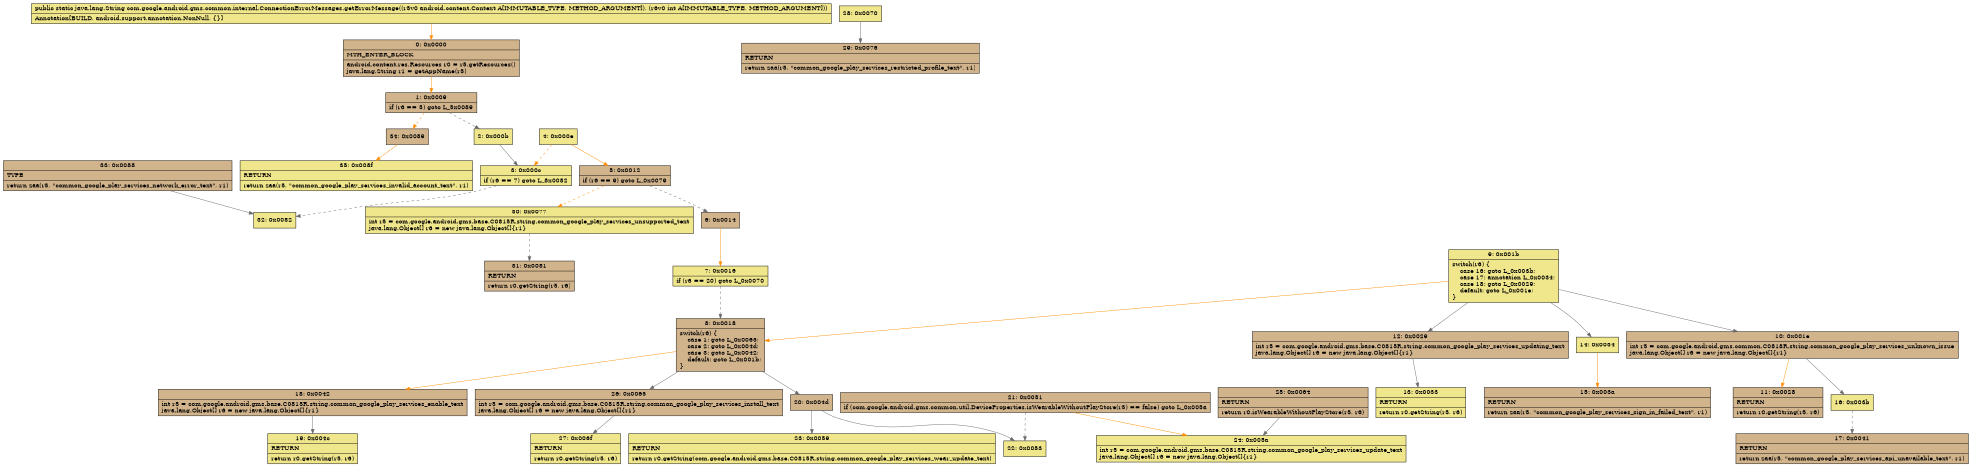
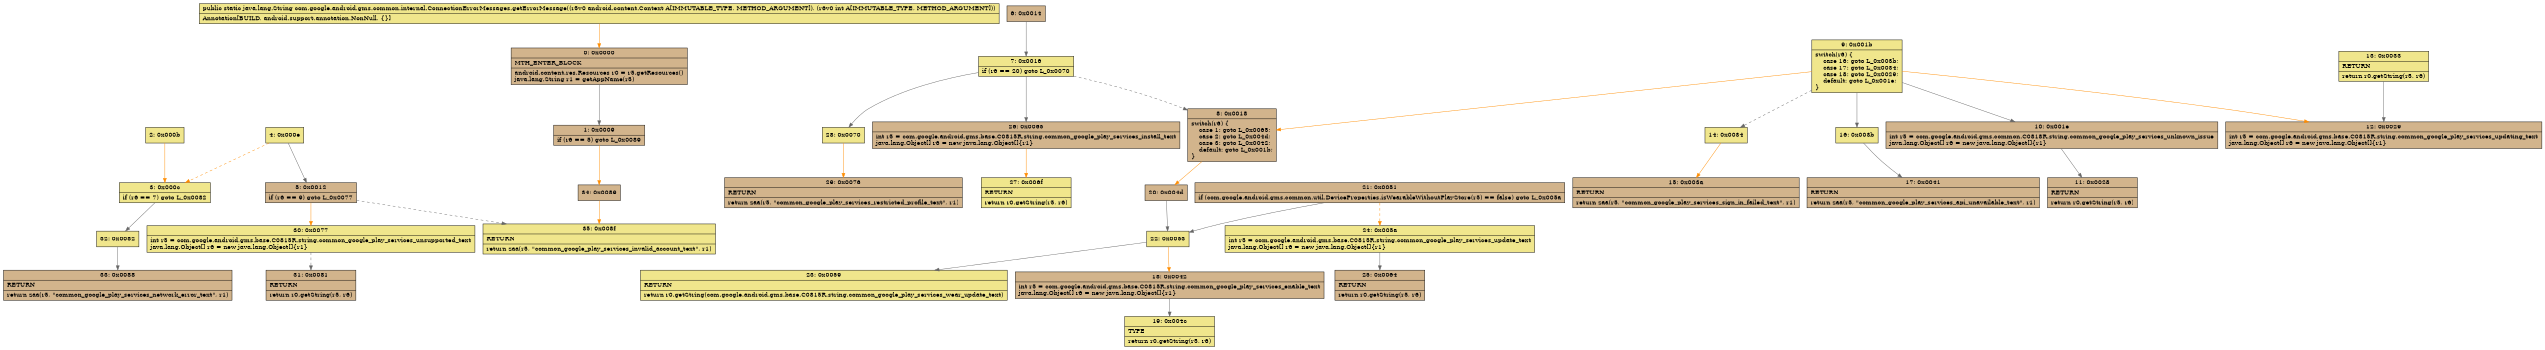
edge "28: 0x0070" -> "29: 0x0076": color gray40 -> darkorange
edge "0: 0x0000" -> "1: 0x0009": color darkorange -> gray40
edge "7: 0x0016" -> "28: 0x0070": added
node "1: 0x0009": text "if (r6 == 5) goto L_5x0089" -> "if (r6 == 5) goto L_0x0089"
edge "1: 0x0009" -> "34: 0x0089": style dashed -> solid
edge "1: 0x0009" -> "2: 0x000b": removed
edge "2: 0x000b" -> "3: 0x000c": color gray40 -> darkorange
edge "4: 0x000e" -> "5: 0x0012": color darkorange -> gray40
node "33: 0x0088": text "TYPE" -> "RETURN"
node "3: 0x000c": text "if (r6 == 7) goto L_8x0082" -> "if (r6 == 7) goto L_0x0082"
node "5: 0x0012": text "if (r6 == 9) goto L_0x0079" -> "if (r6 == 9) goto L_0x0077"
edge "5: 0x0012" -> "30: 0x0077": style dashed -> solid
edge "5: 0x0012" -> "6: 0x0014": now "5: 0x0012" -> "35: 0x008f"
edge "33: 0x0088" -> "32: 0x0082": reversed
edge "3: 0x000c" -> "32: 0x0082": style dashed -> solid
edge "6: 0x0014" -> "7: 0x0016": color darkorange -> gray40
node "9: 0x001b": text "case 17: annotation L_0x0034;" -> "case 17: goto L_0x0034;"
edge "9: 0x001b" -> "12: 0x0029": color gray40 -> darkorange
edge "9: 0x001b" -> "14: 0x0034": style solid -> dashed
edge "8: 0x0018" -> "18: 0x0042": now "22: 0x0053" -> "18: 0x0042"
edge "12: 0x0029" -> "13: 0x0033": reversed
edge "10: 0x001e" -> "11: 0x0028": color darkorange -> gray40
edge "10: 0x001e" -> "16: 0x003b": now "9: 0x001b" -> "16: 0x003b"
edge "8: 0x0018" -> "26: 0x0065": now "7: 0x0016" -> "26: 0x0065"
edge "8: 0x0018" -> "20: 0x004d": color gray40 -> darkorange
node "25: 0x0064": text "return r0.isWearableWithoutPlayStore(r5, r6)" -> "return r0.getString(r5, r6)"
edge "20: 0x004d" -> "23: 0x0059": now "22: 0x0053" -> "23: 0x0059"
edge "16: 0x003b" -> "17: 0x0041": style dashed -> solid
edge "26: 0x0065" -> "27: 0x006f": color gray40 -> darkorange
edge "21: 0x0051" -> "22: 0x0053": style dashed -> solid
edge "21: 0x0051" -> "24: 0x005a": style solid -> dashed
edge "25: 0x0064" -> "24: 0x005a": reversed
node "19: 0x004c": text "RETURN" -> "TYPE"
